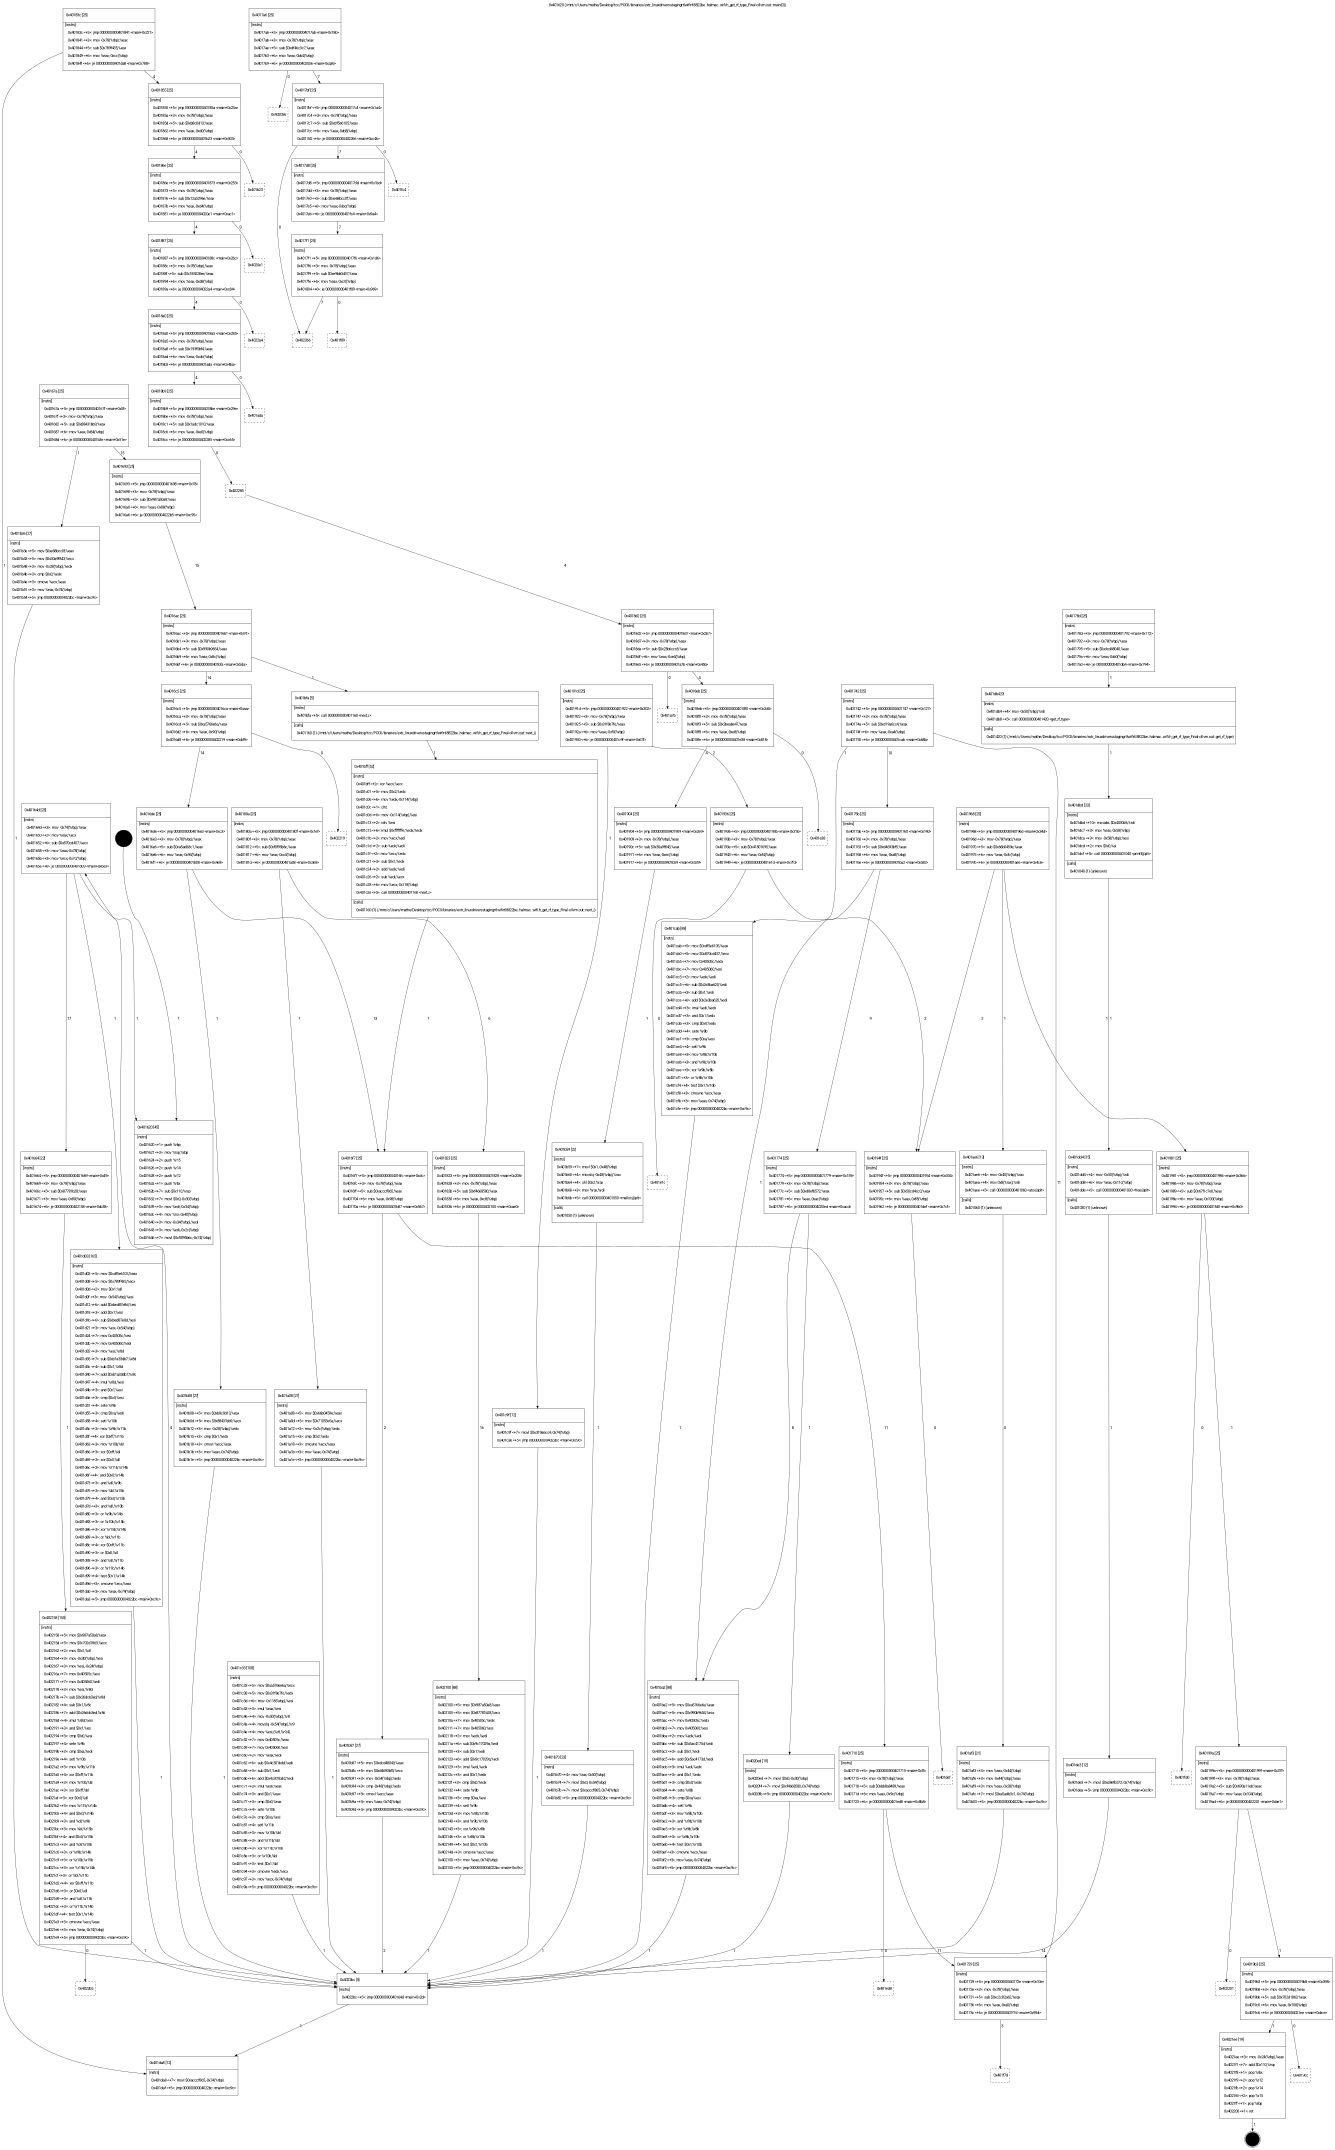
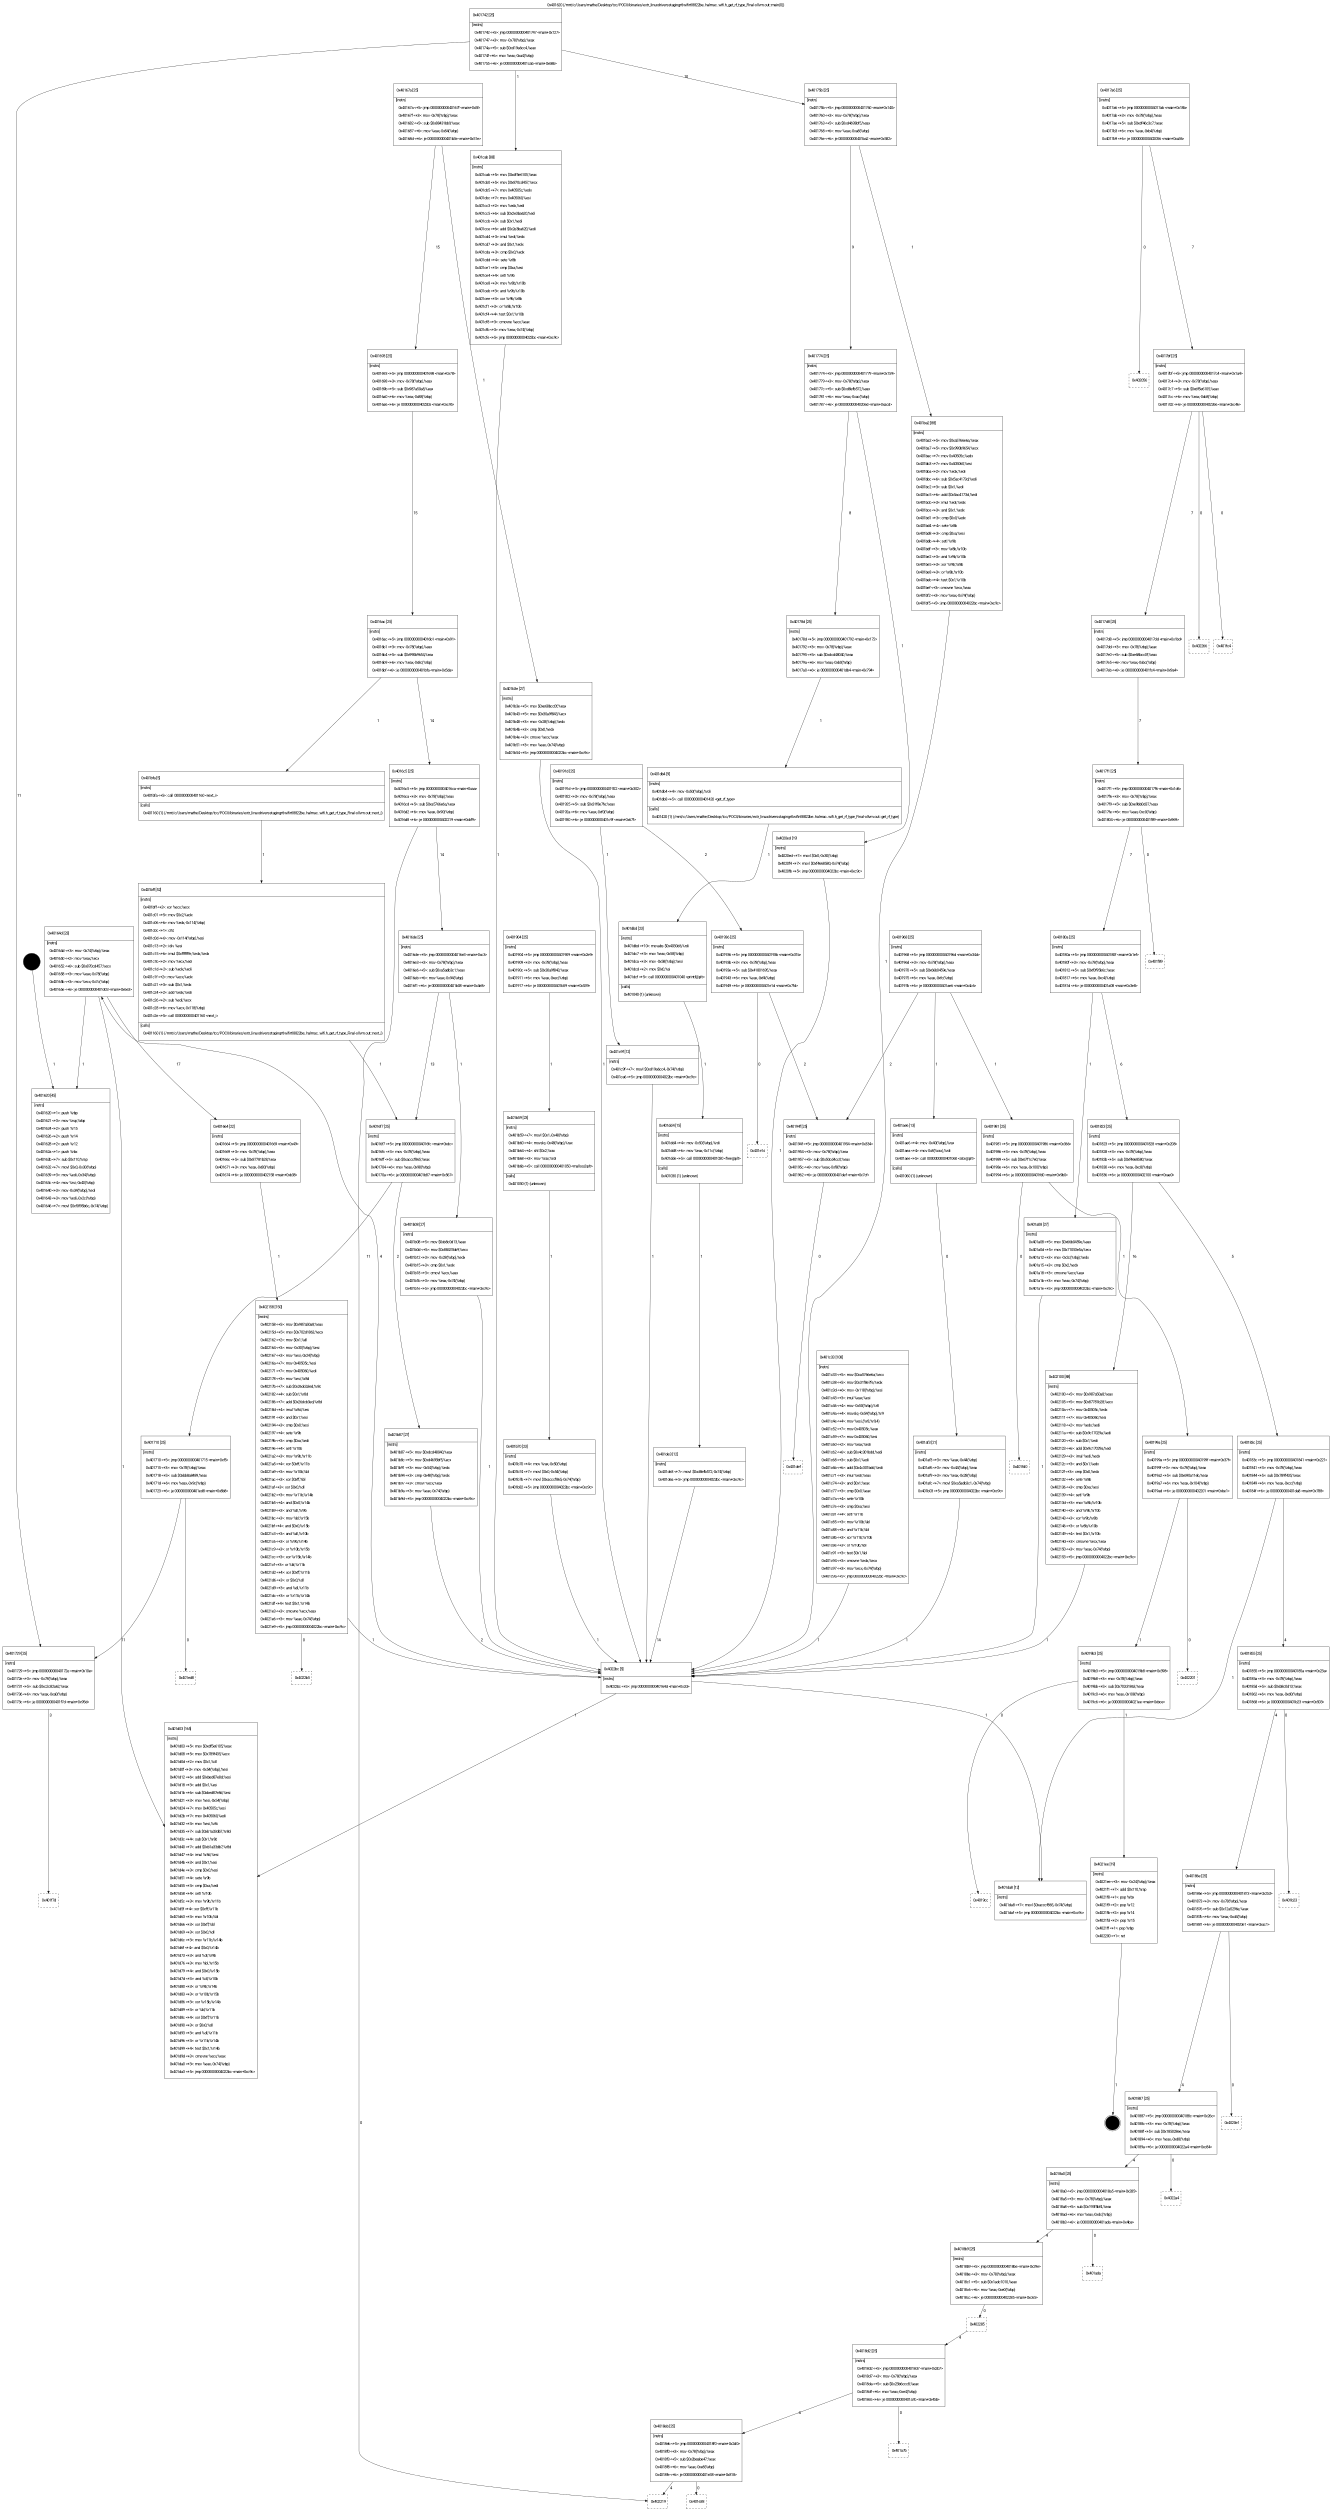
edge "0x4017f1 [25]" -> "0x402266": now "0x4017f1 [25]" -> "0x40180a [25]"
edge "0x4018eb [25]" -> "0x401904 [25]": now "0x4018eb [25]" -> "0x402219"
edge "0x401823 [25]" -> "0x40183c [25]": added, label "5"
edge "0x401774 [25]" -> "0x401ba2 [88]": now "0x401774 [25]" -> "0x40178d [25]"
edge "0x401d03 [165]" -> "0x4022bc [5]": reversed
